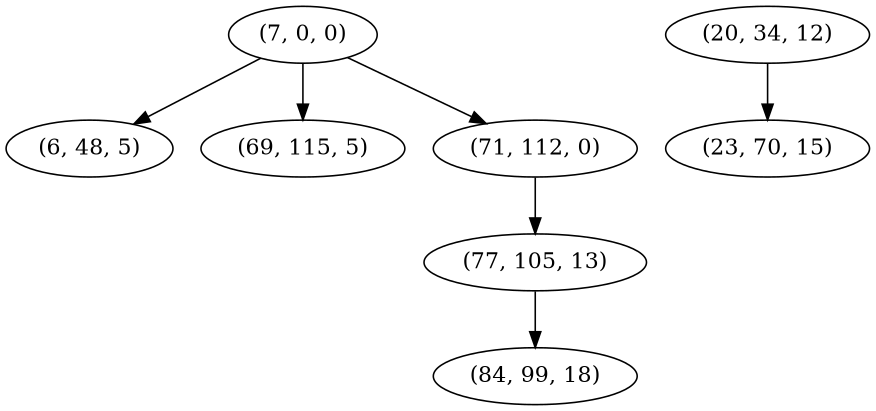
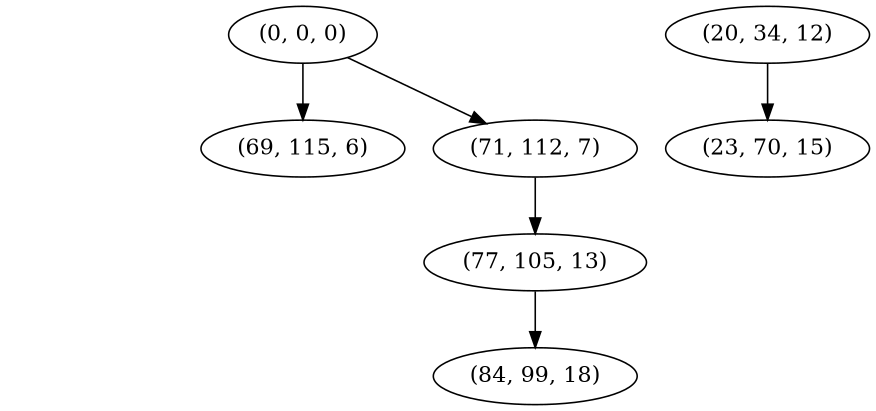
node "(7, 0, 0)": label "(7, 0, 0)" -> "(0, 0, 0)"
node "(6, 48, 5)": removed
node "(69, 115, 5)": label "(69, 115, 5)" -> "(69, 115, 6)"
node "(71, 112, 0)": label "(71, 112, 0)" -> "(71, 112, 7)"
